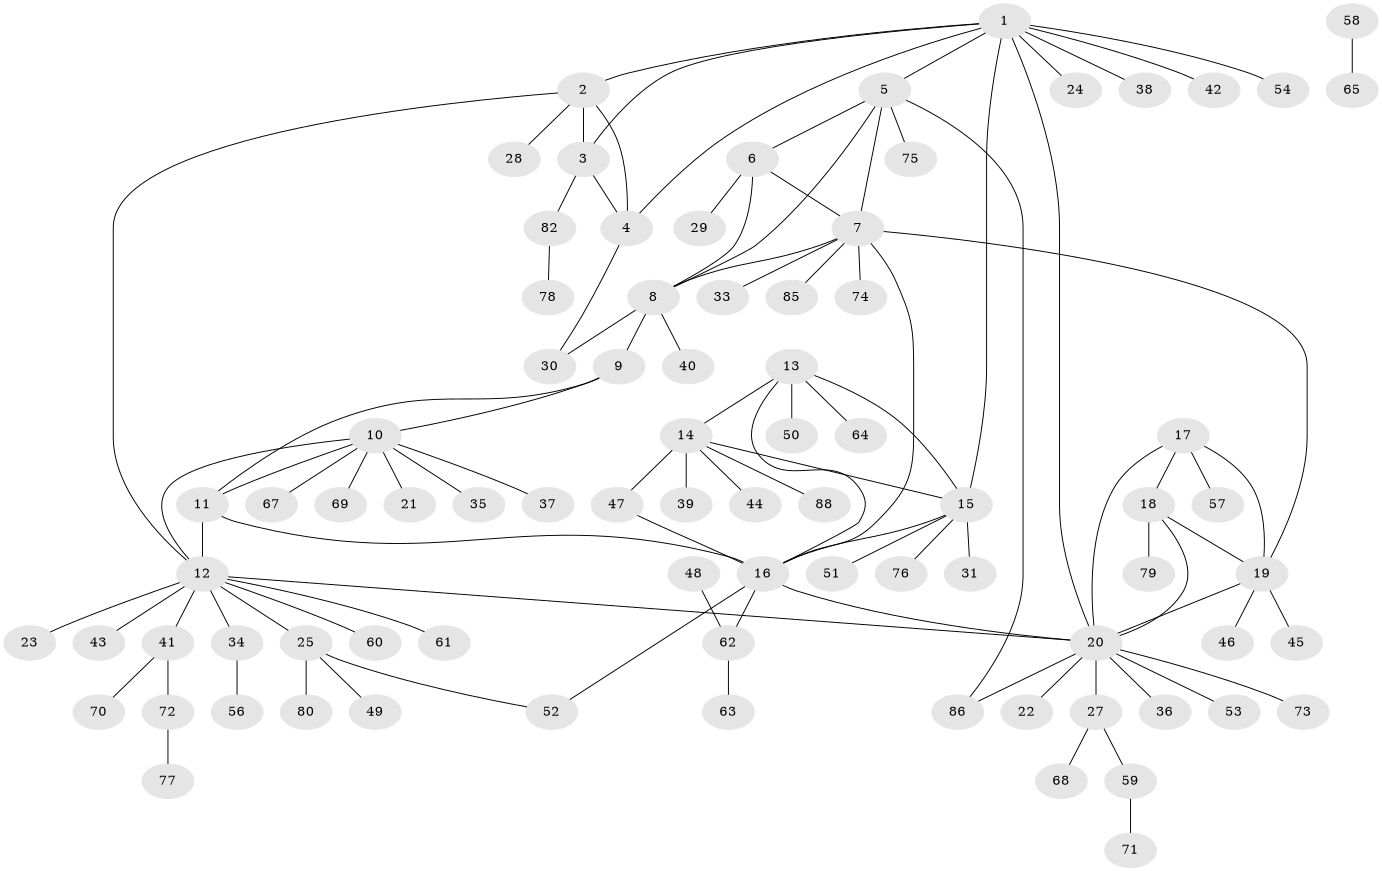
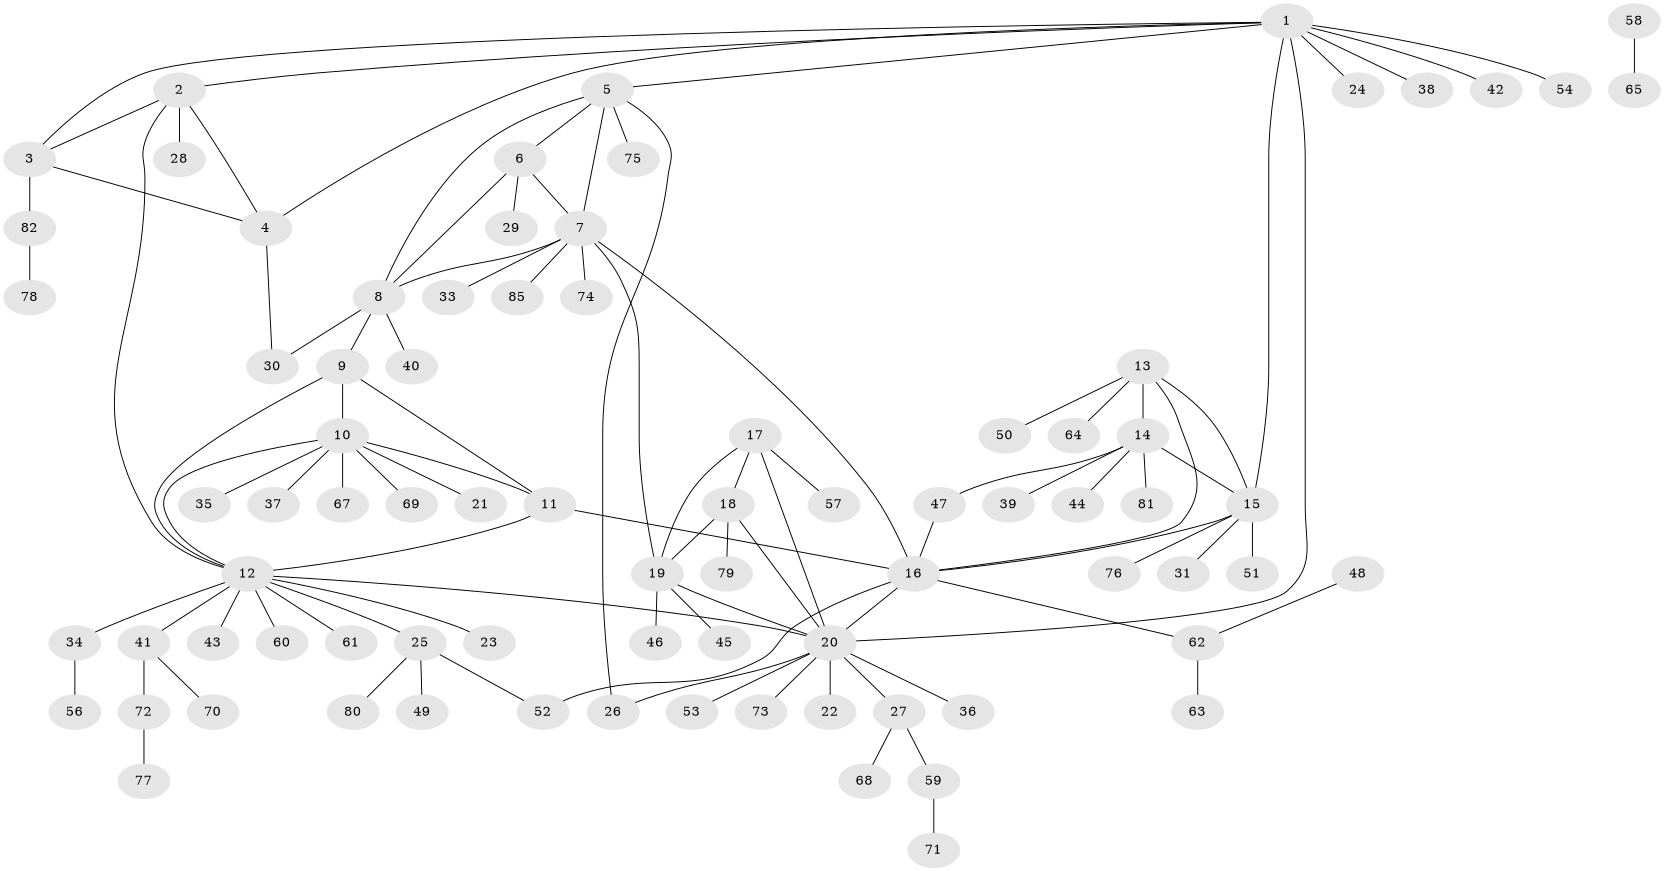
edge "9" -- "12": added
node "88": label "88" -> "81"
node "86": label "86" -> "26"
